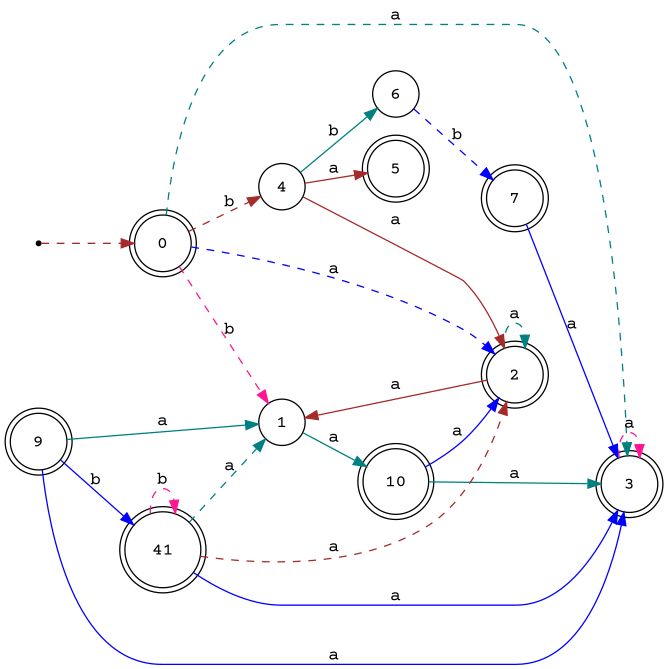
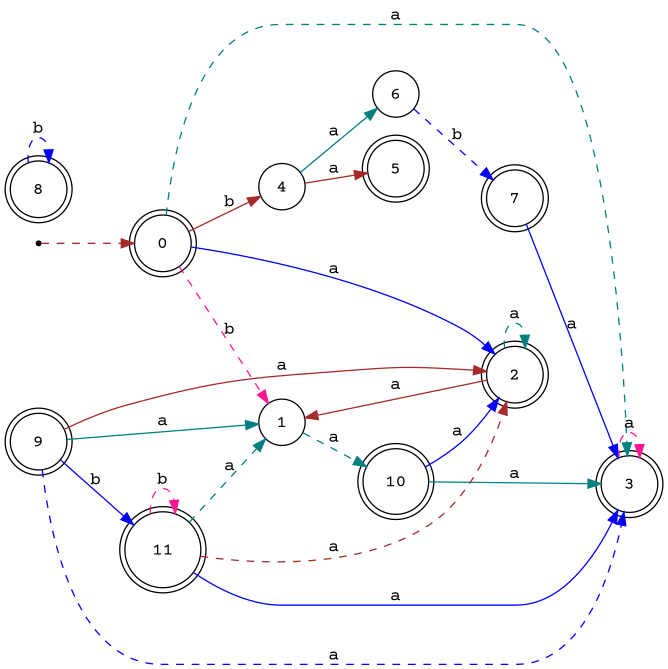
edge "4" -> "6": label "b" -> "a"
node "8": added
edge "0" -> "4": style dashed -> solid
edge "4" -> "2": now "9" -> "2"
edge "0" -> "2": style dashed -> solid
edge "1" -> "10": style solid -> dashed
node "41": label "41" -> "11"
edge "9" -> "3": style solid -> dashed
